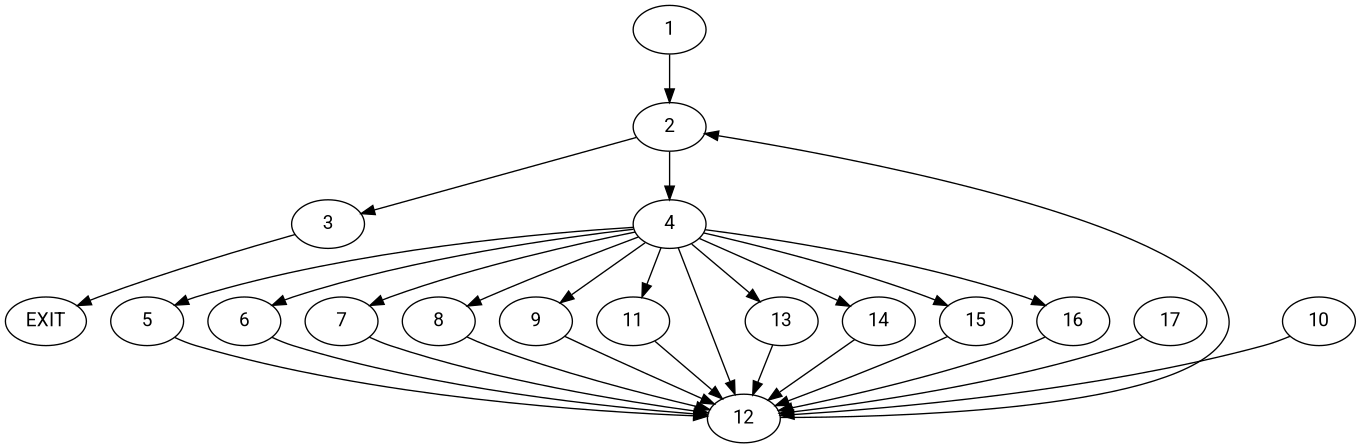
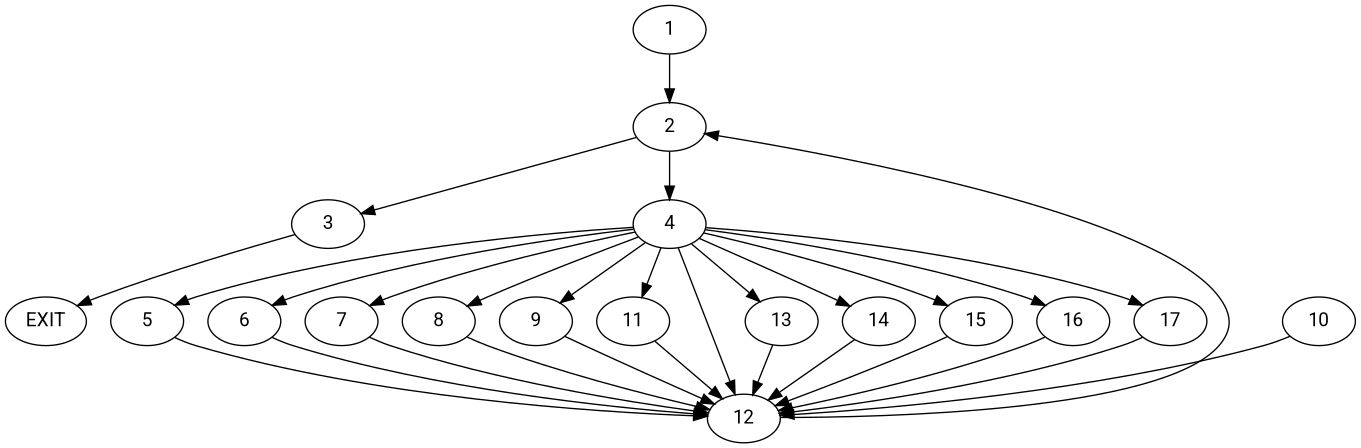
edge "4" -> "17": added
